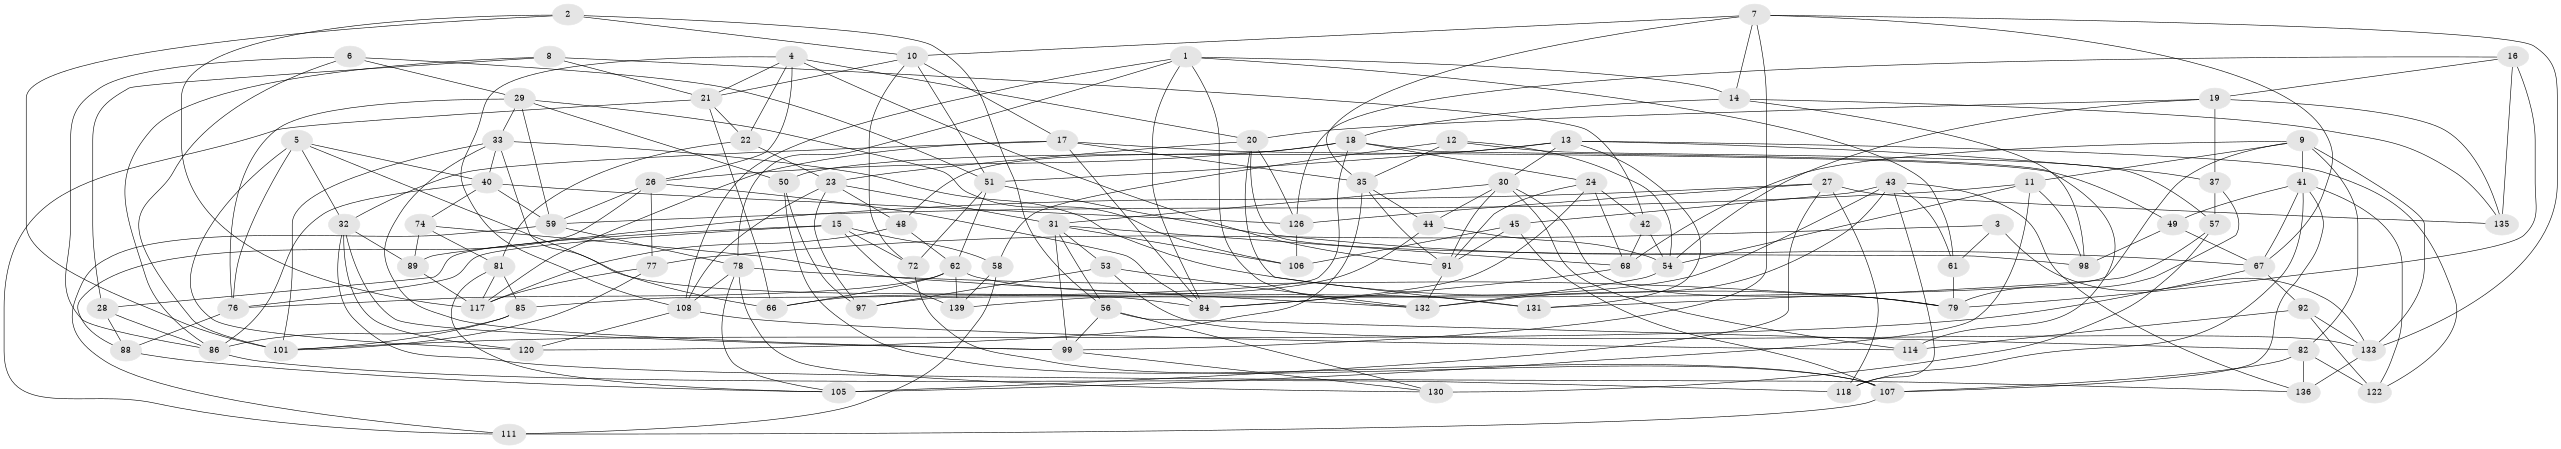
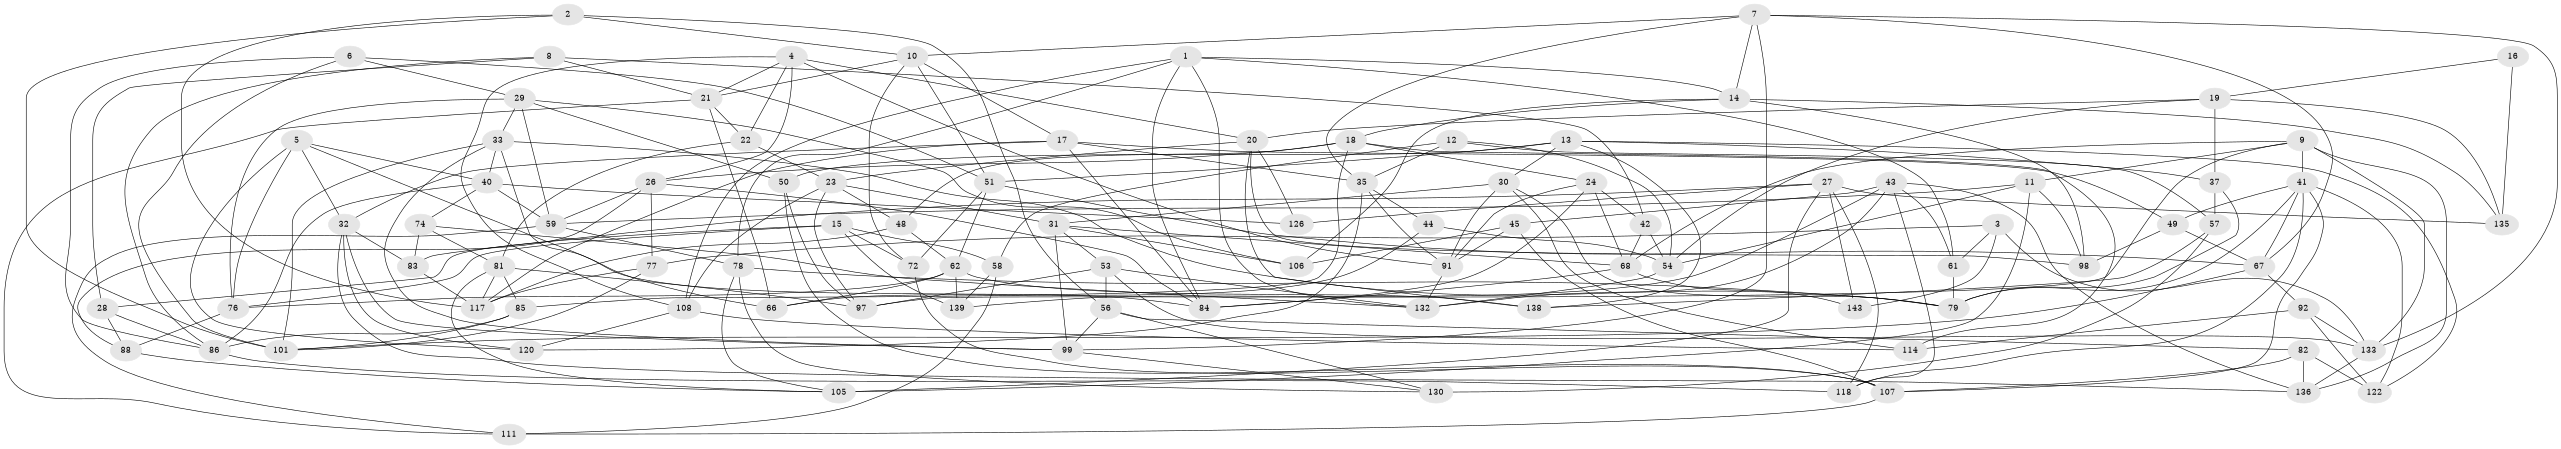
edge "16" -- "126": removed
edge "30" -- "44": removed
edge "9" -- "82": now "9" -- "136"
edge "126" -- "106": now "14" -- "106"
node "89": label "89" -> "83"
edge "31" -- "56": now "53" -- "56"
edge "16" -- "79": now "41" -- "79"
edge "81" -- "97": added
edge "78" -- "108": removed
node "131": label "131" -> "138"
node "143": added
